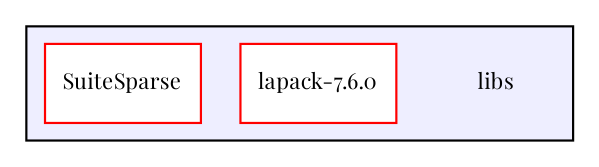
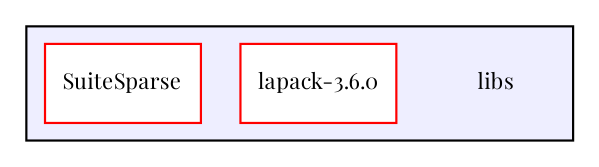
node "lapack-7.6.0": label "lapack-7.6.0" -> "lapack-3.6.0"
